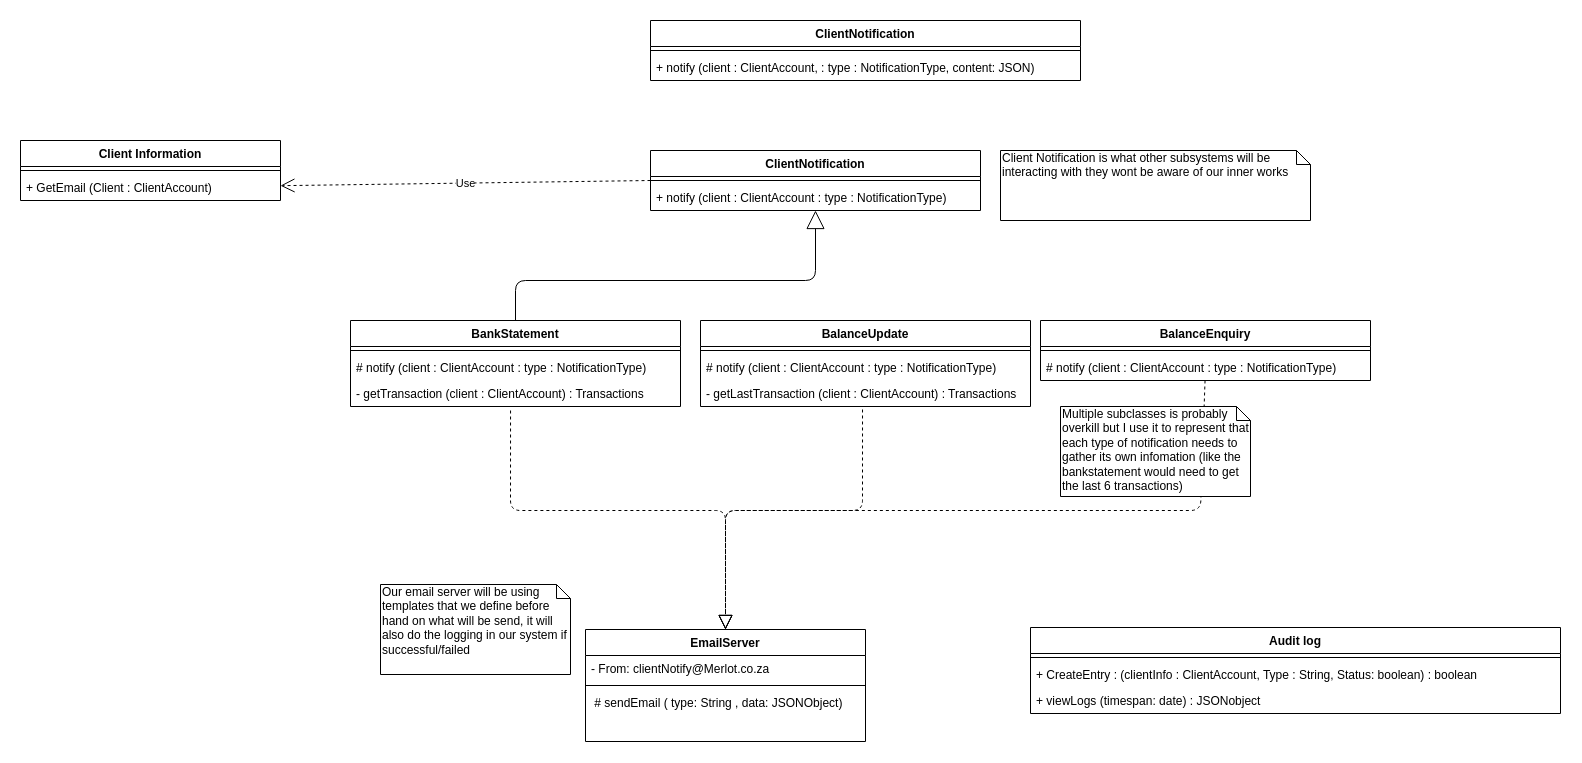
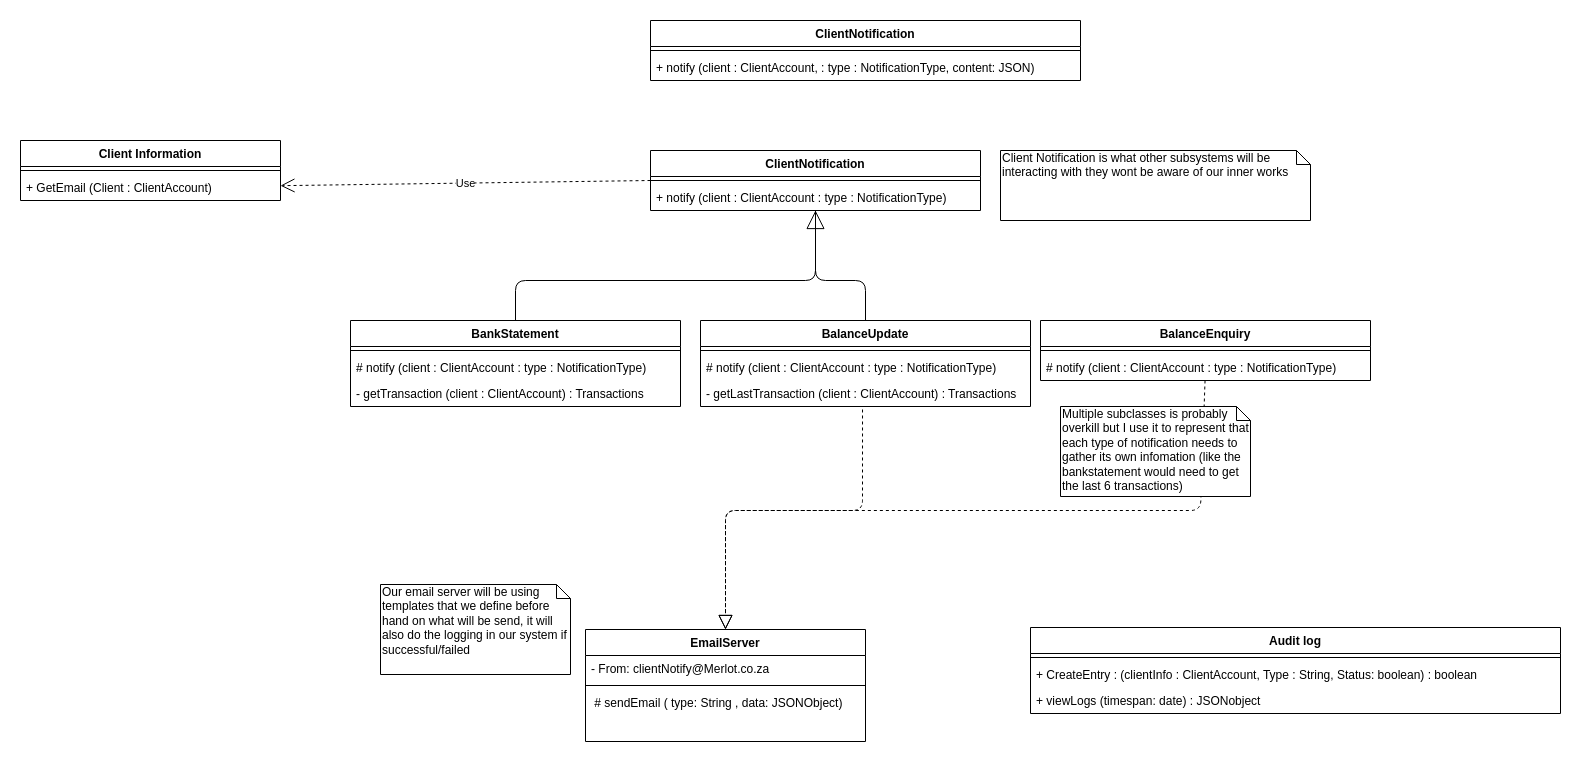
edge "BankStatement" -> "+ notify (client : ClientAccount : type : NotificationType)": arrowhead block -> none
edge "BalanceUpdate" -> "+ notify (client : ClientAccount : type : NotificationType)": added
edge "- getTransaction (client : ClientAccount) : Transactions" -> "EmailServer": removed
